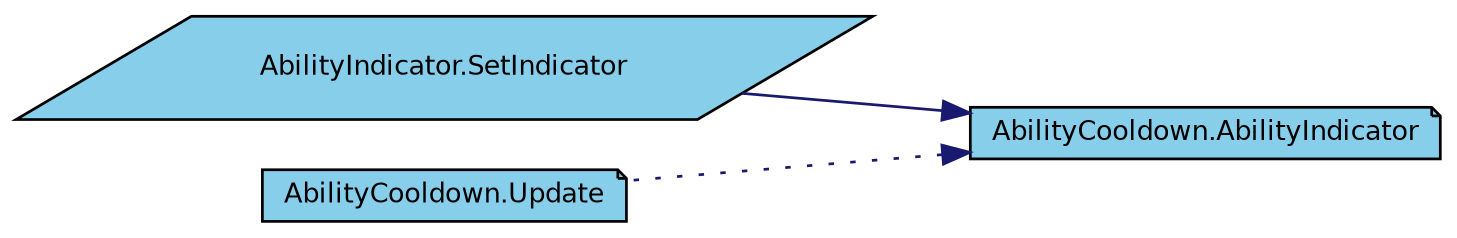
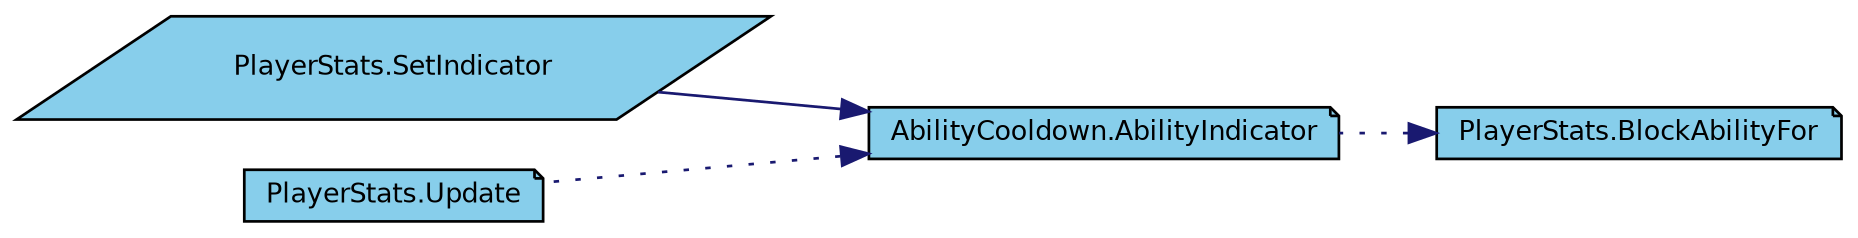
node "AbilityIndicator.SetIndicator": label "AbilityIndicator.SetIndicator" -> "PlayerStats.SetIndicator"
node "PlayerStats.BlockAbilityFor": added
node "AbilityCooldown.Update": label "AbilityCooldown.Update" -> "PlayerStats.Update"
